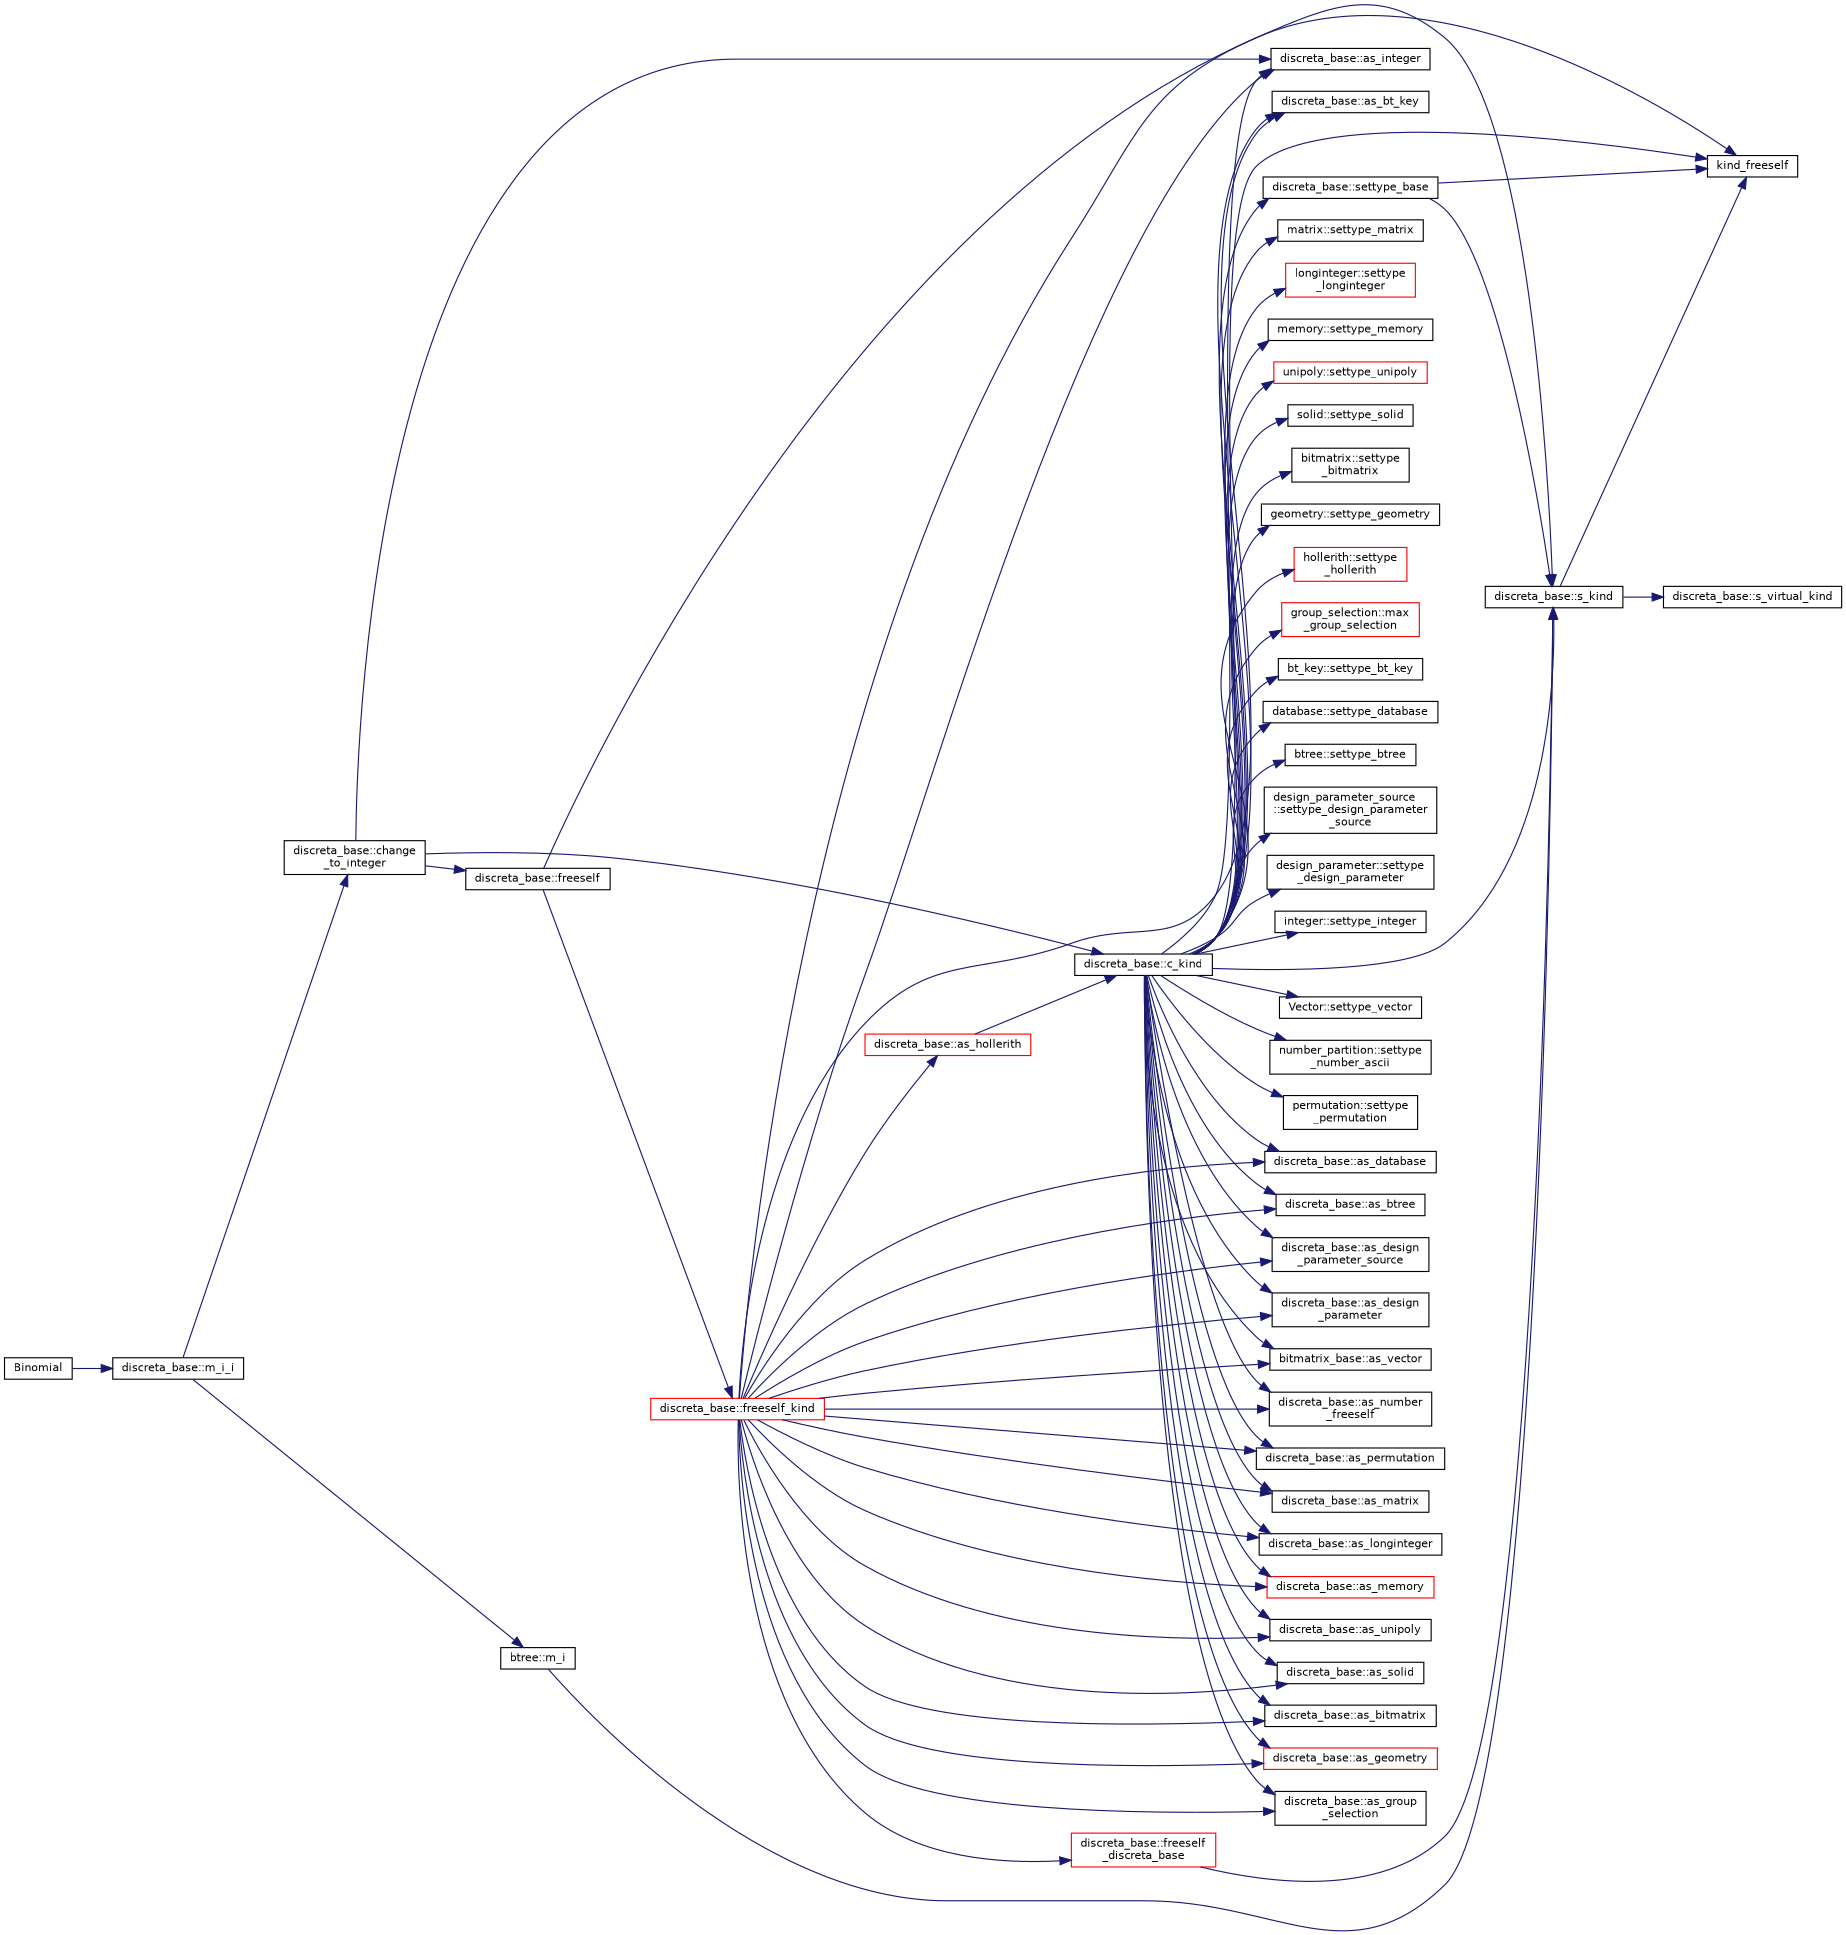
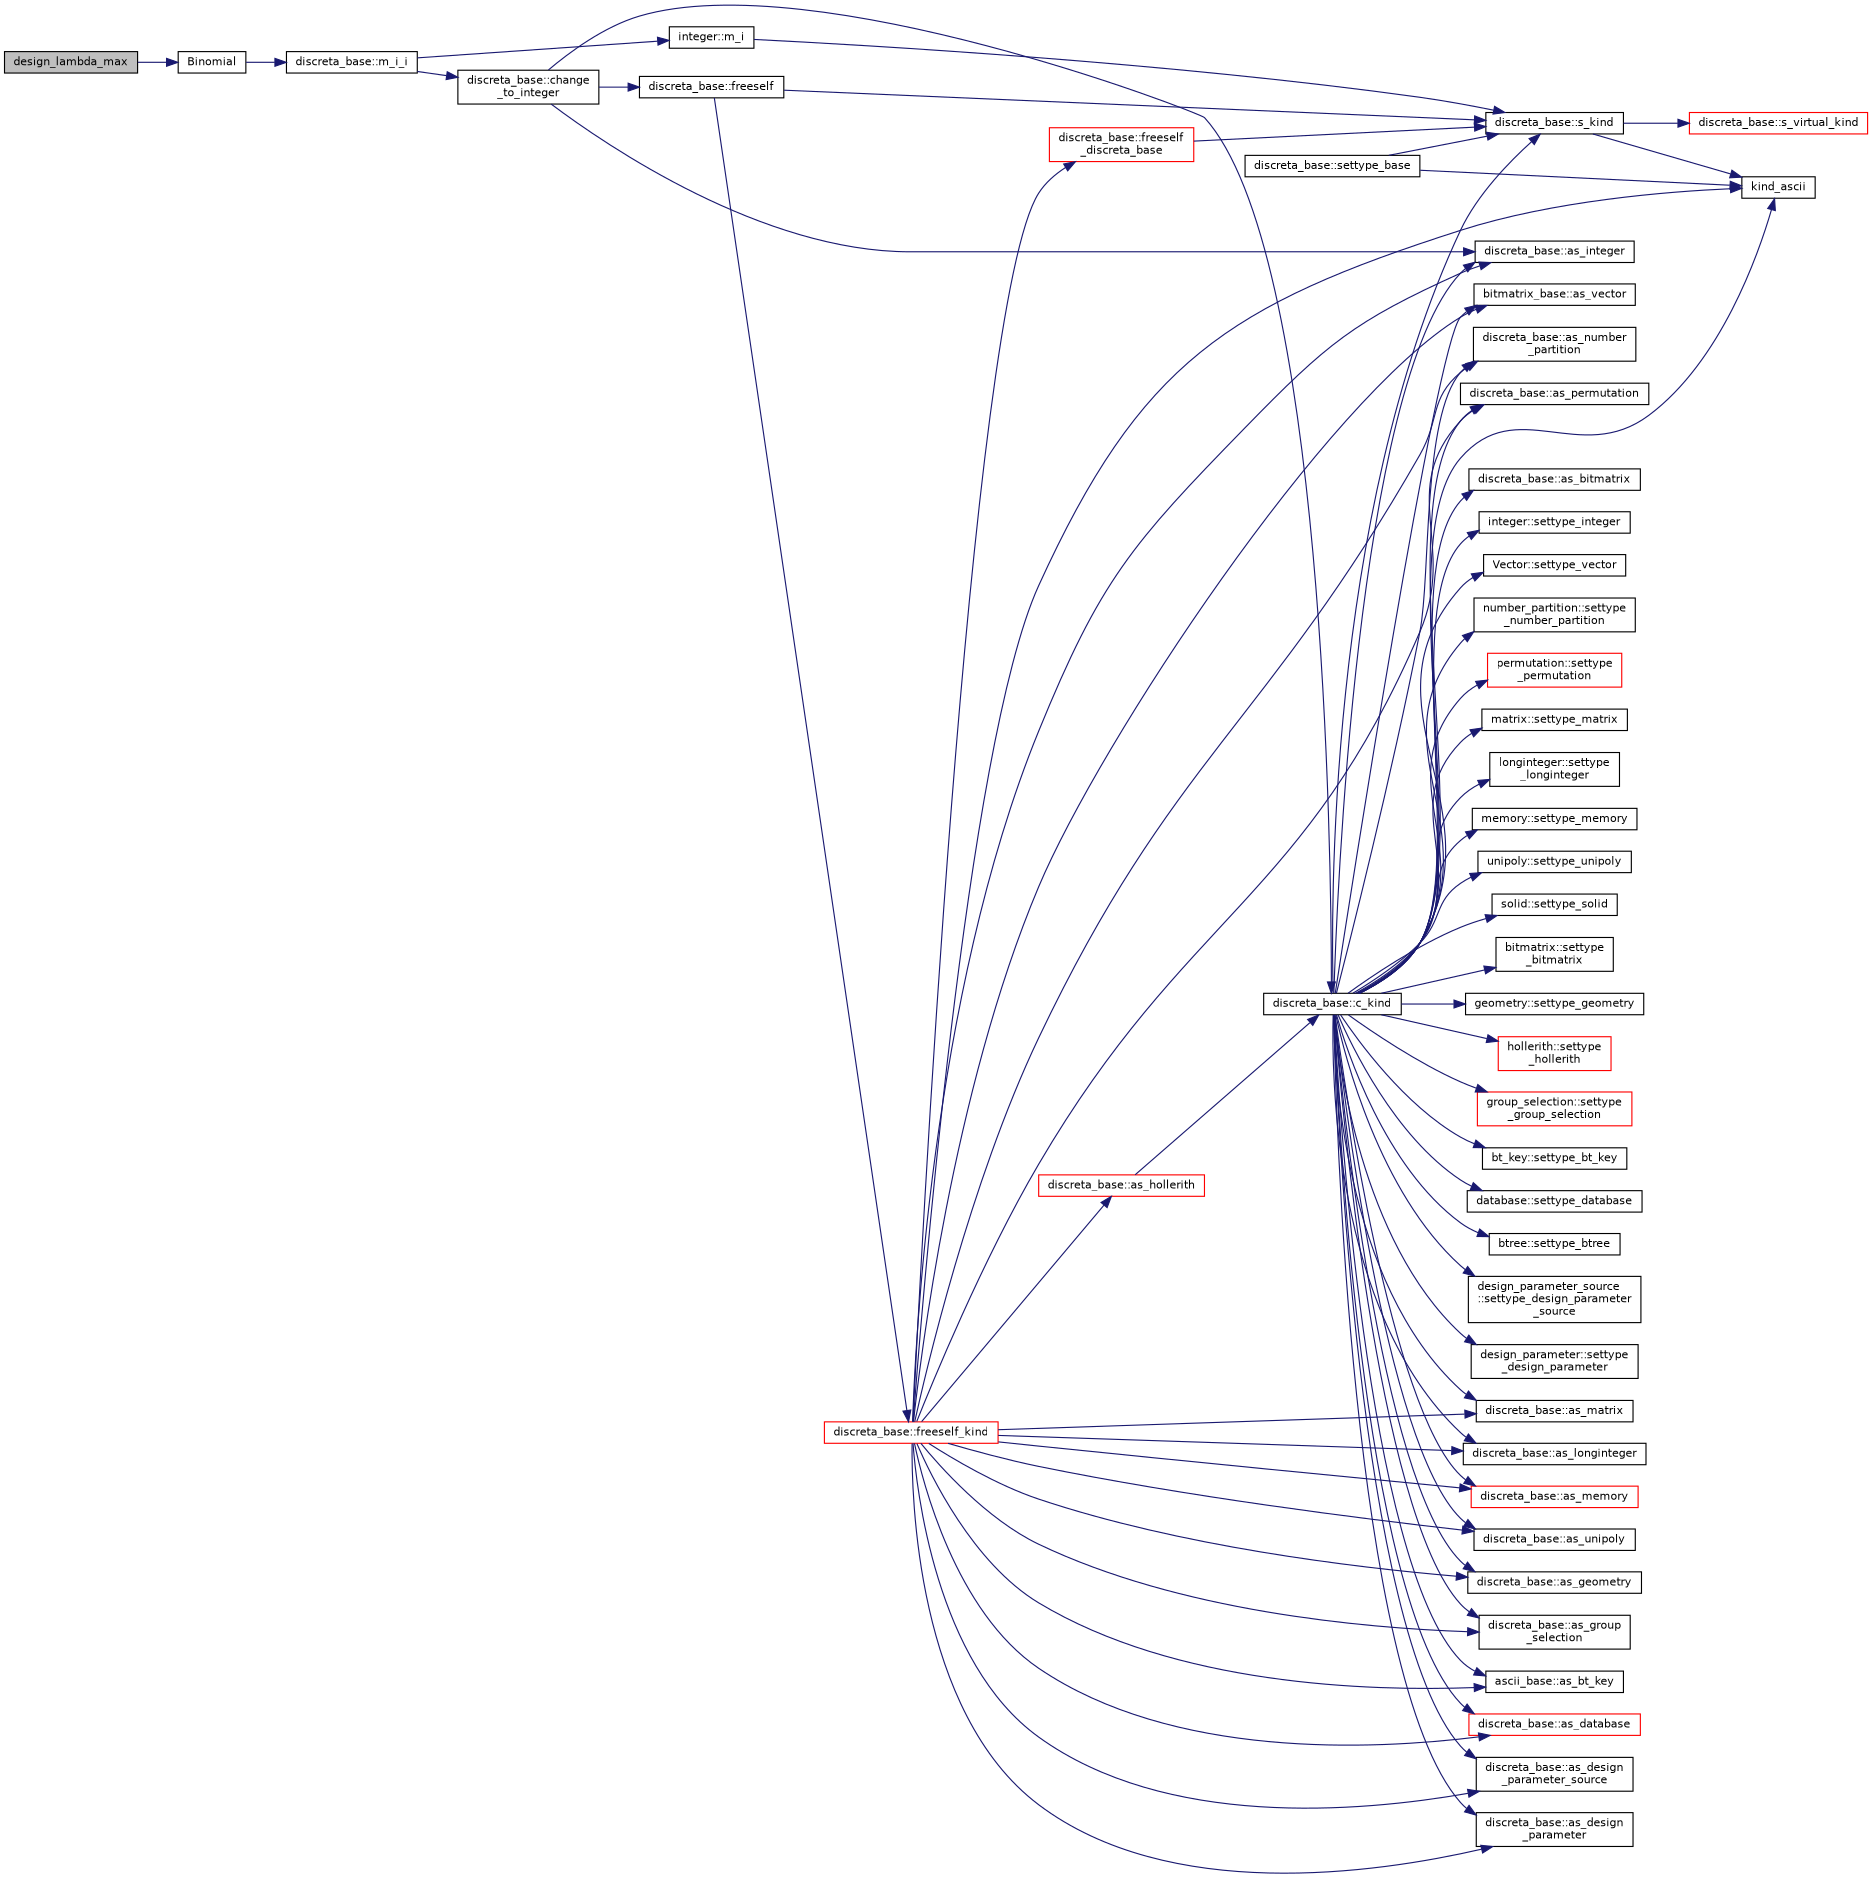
node "design_lambda_max": added
node "discreta_base::as_bt_key": label "discreta_base::as_bt_key" -> "ascii_base::as_bt_key"
node "kind_freeself": label "kind_freeself" -> "kind_ascii"
node "longinteger::settype _longinteger": color red -> black
node "unipoly::settype_unipoly": color red -> black
edge "discreta_base::c_kind" -> "discreta_base::settype_base": removed
node "discreta_base::s_virtual_kind": color black -> red
node "group_selection::max _group_selection": label "group_selection::max _group_selection" -> "group_selection::settype _group_selection"
node "number_partition::settype _number_ascii": label "number_partition::settype _number_ascii" -> "number_partition::settype _number_partition"
node "permutation::settype _permutation": color black -> red
node "discreta_base::as_database": color black -> red
node "discreta_base::as_btree": removed
node "discreta_base::as_number _freeself": label "discreta_base::as_number _freeself" -> "discreta_base::as_number _partition"
node "btree::m_i": label "btree::m_i" -> "integer::m_i"
node "discreta_base::as_solid": removed
edge "discreta_base::freeself_kind" -> "discreta_base::as_bitmatrix": removed
node "discreta_base::as_geometry": color red -> black
